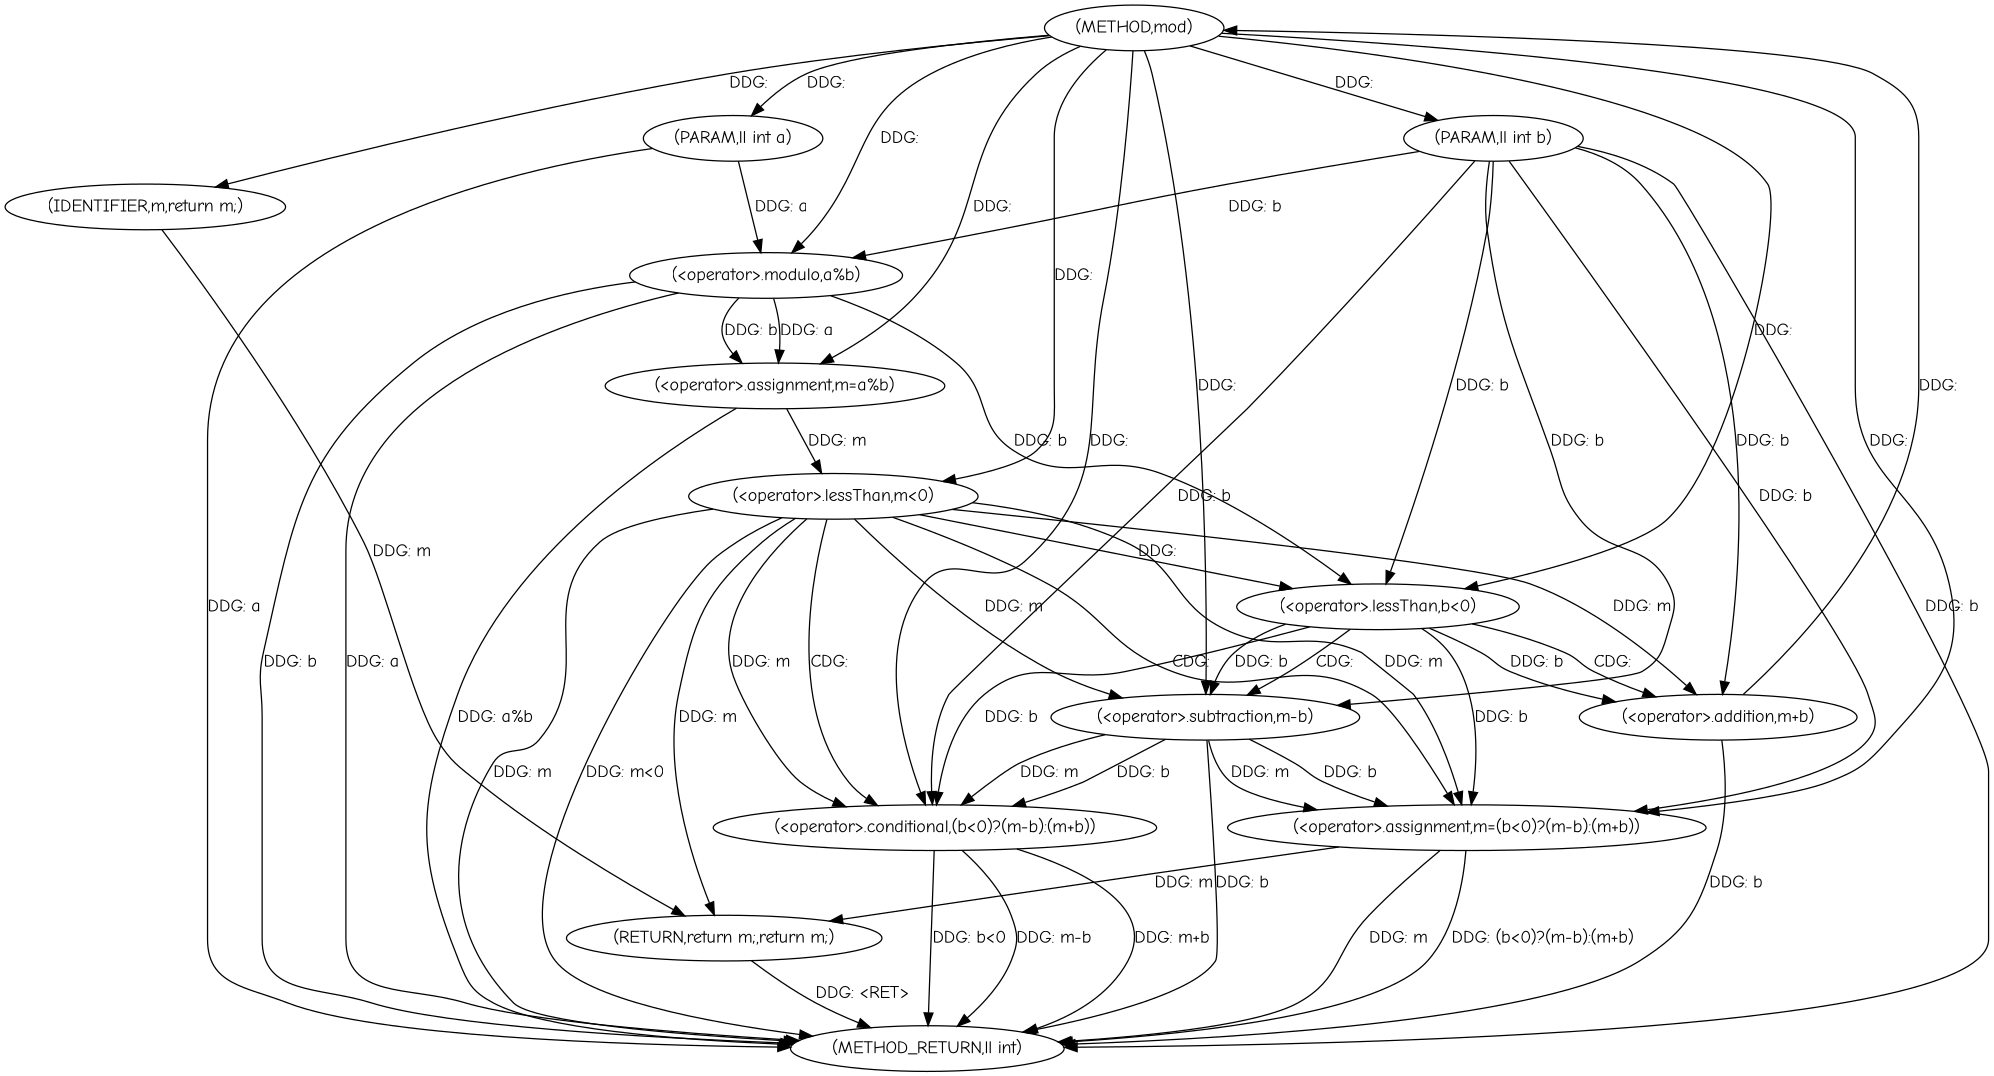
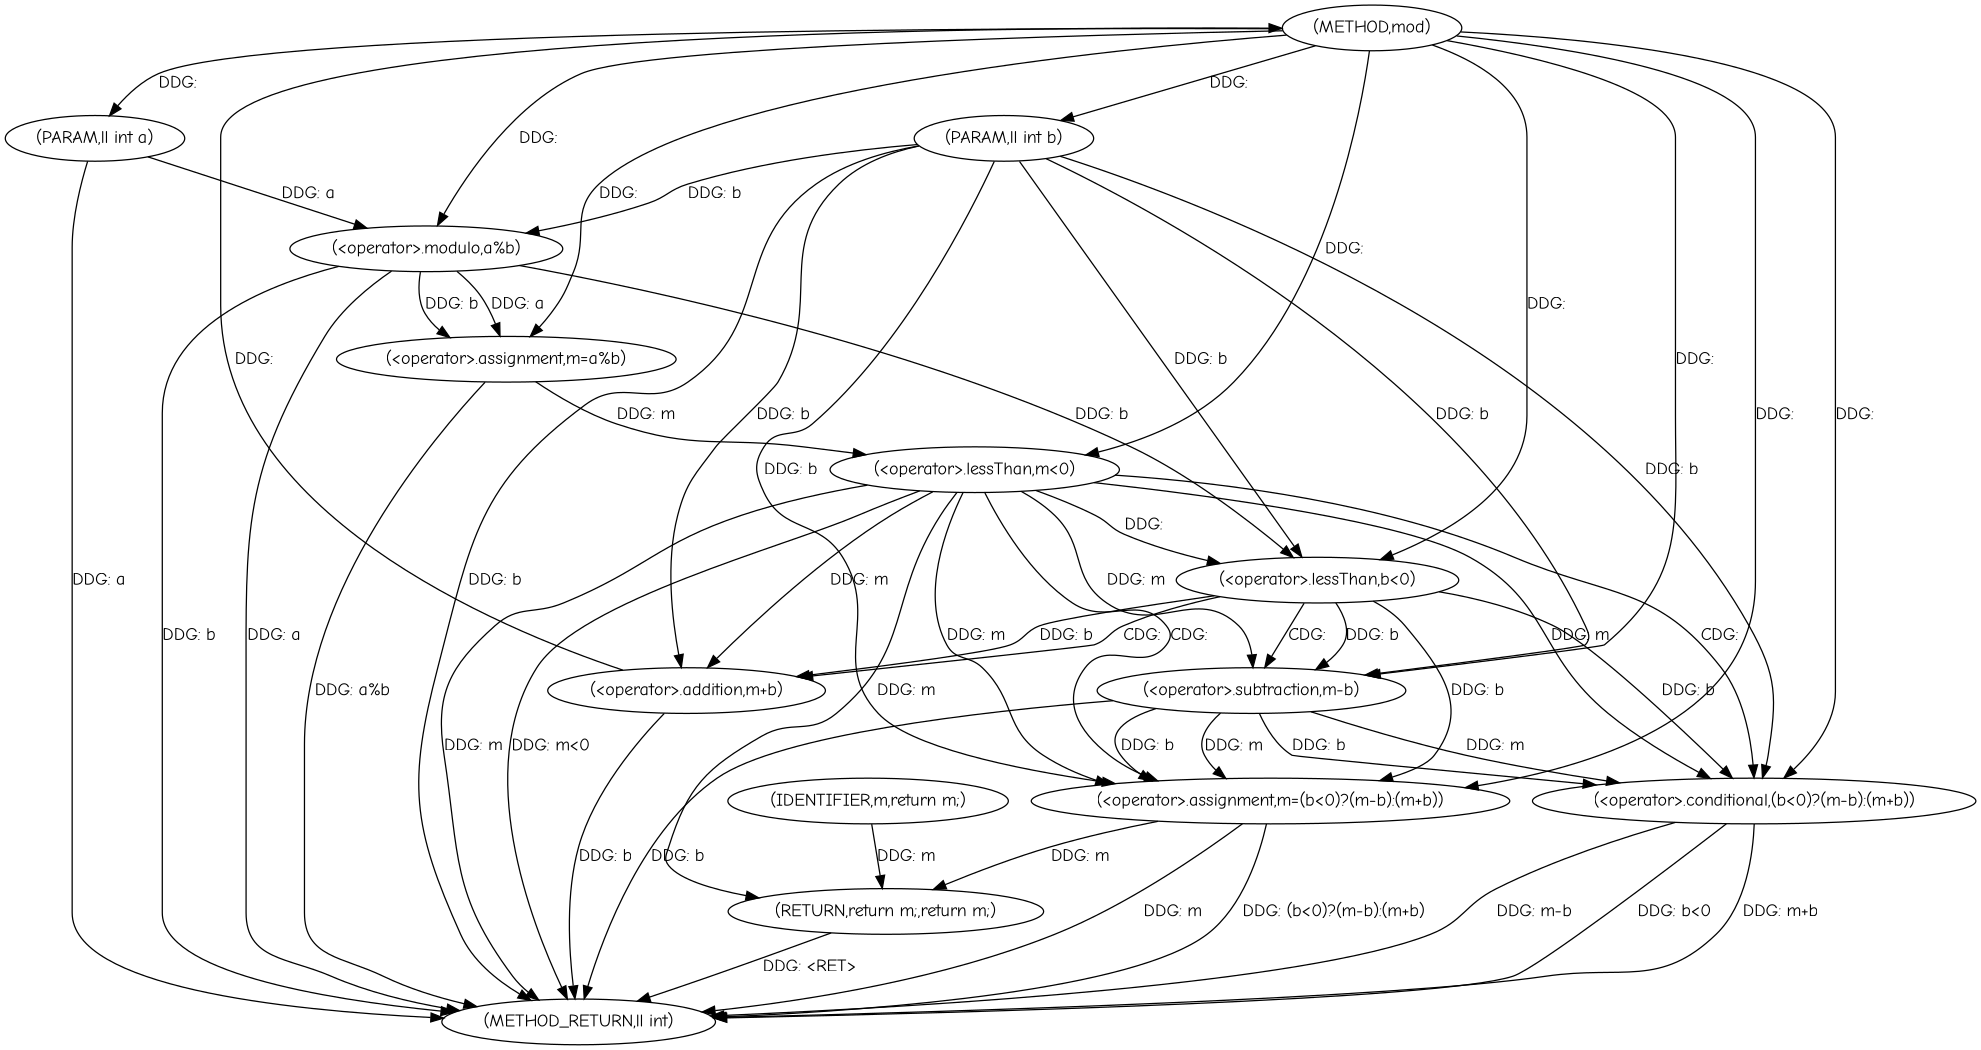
edge "(METHOD,mod)" -> "(IDENTIFIER,m,return m;)": removed, label "DDG:"
